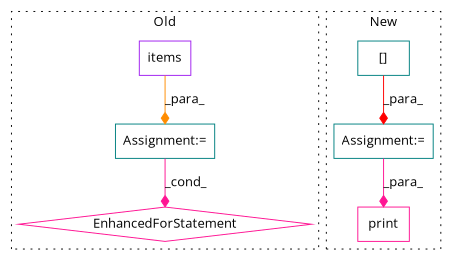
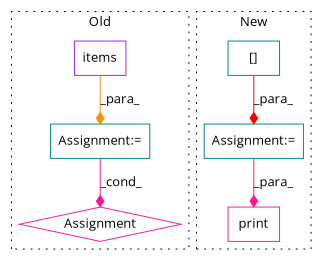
node "EnhancedForStatement": label "EnhancedForStatement" -> "Assignment"
